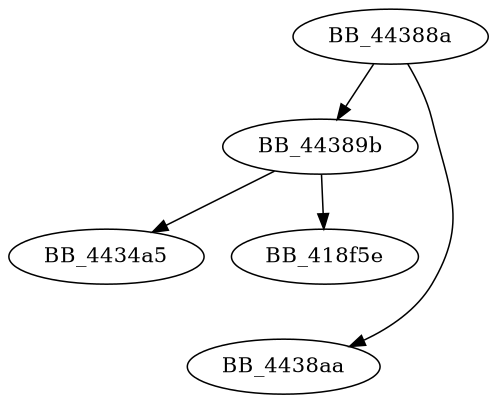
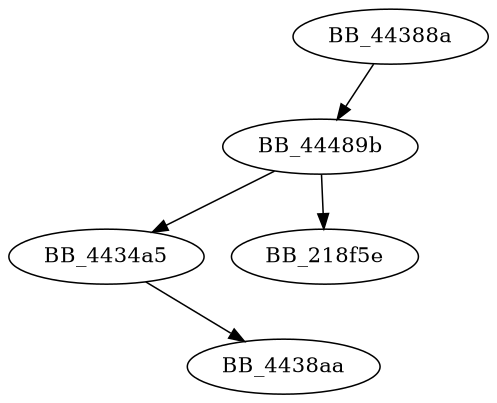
node "BB_44389b": label "BB_44389b" -> "BB_44489b"
edge "BB_44388a" -> "BB_4438aa": now "BB_4434a5" -> "BB_4438aa"
node "BB_418f5e": label "BB_418f5e" -> "BB_218f5e"
